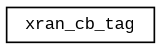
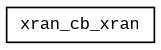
node "xran_cb_tag": label "xran_cb_tag" -> "xran_cb_xran"
